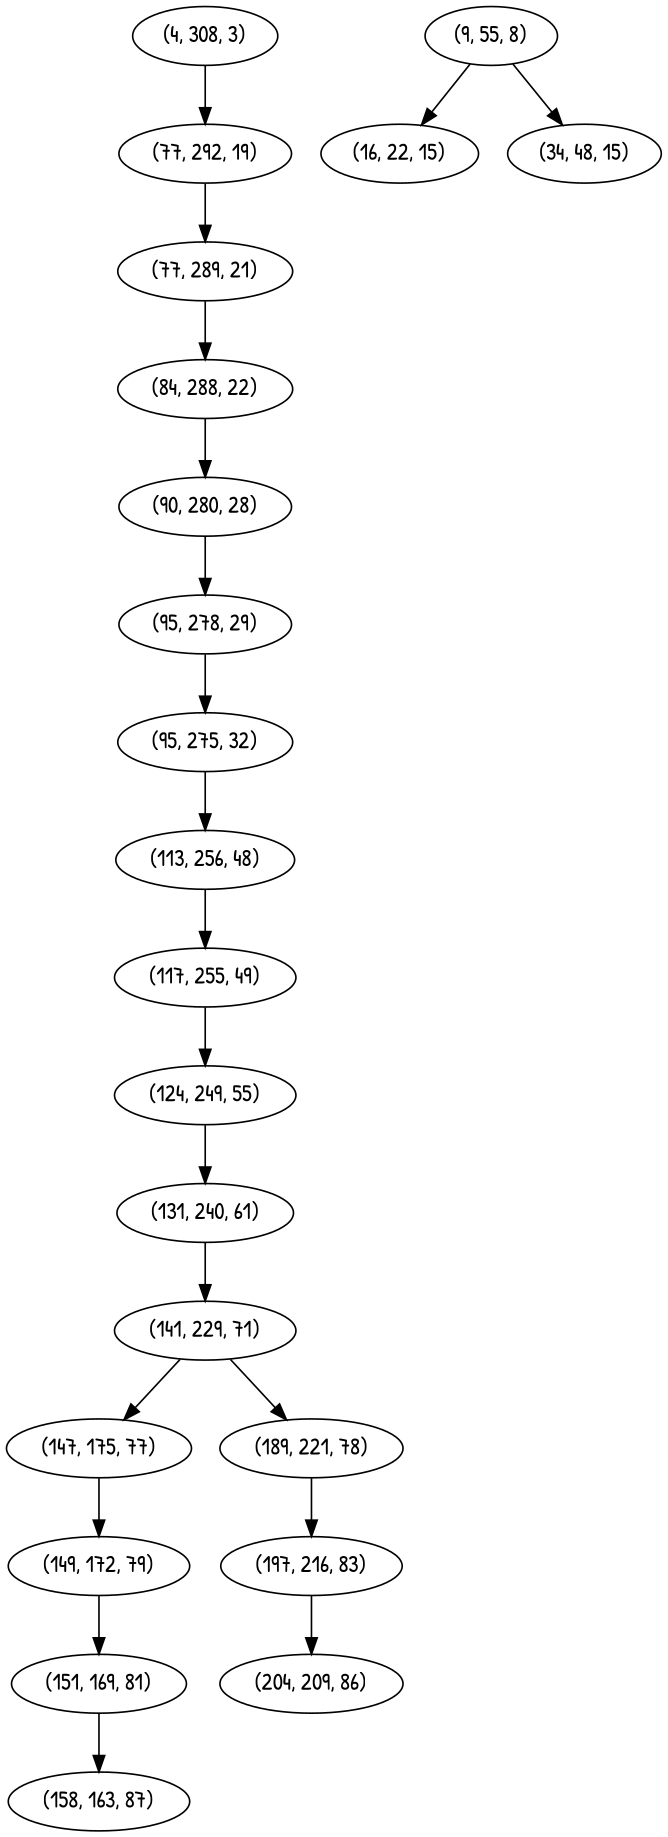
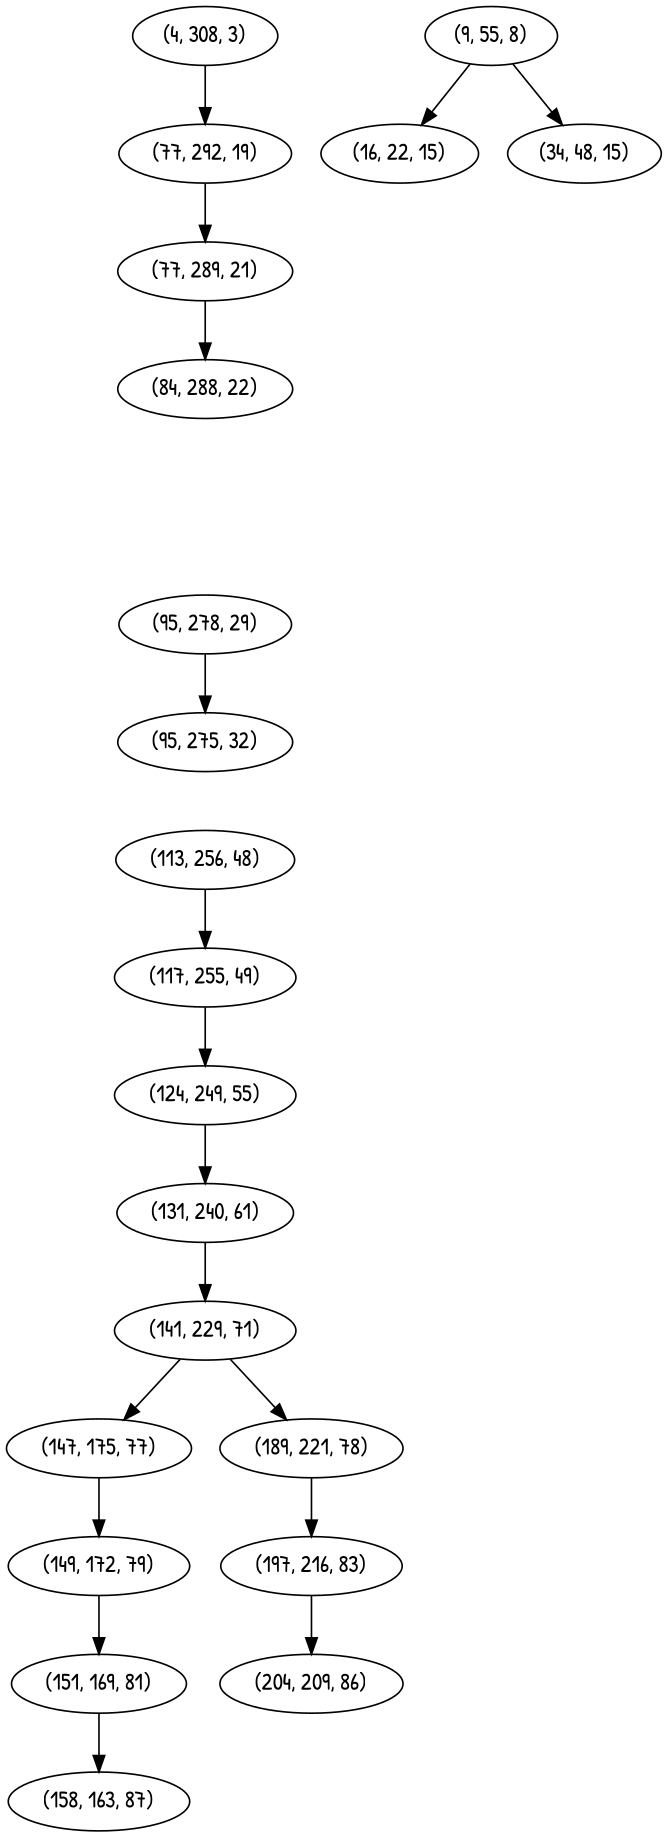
node "(90, 280, 28)": removed
edge "(95, 275, 32)" -> "(113, 256, 48)": removed
